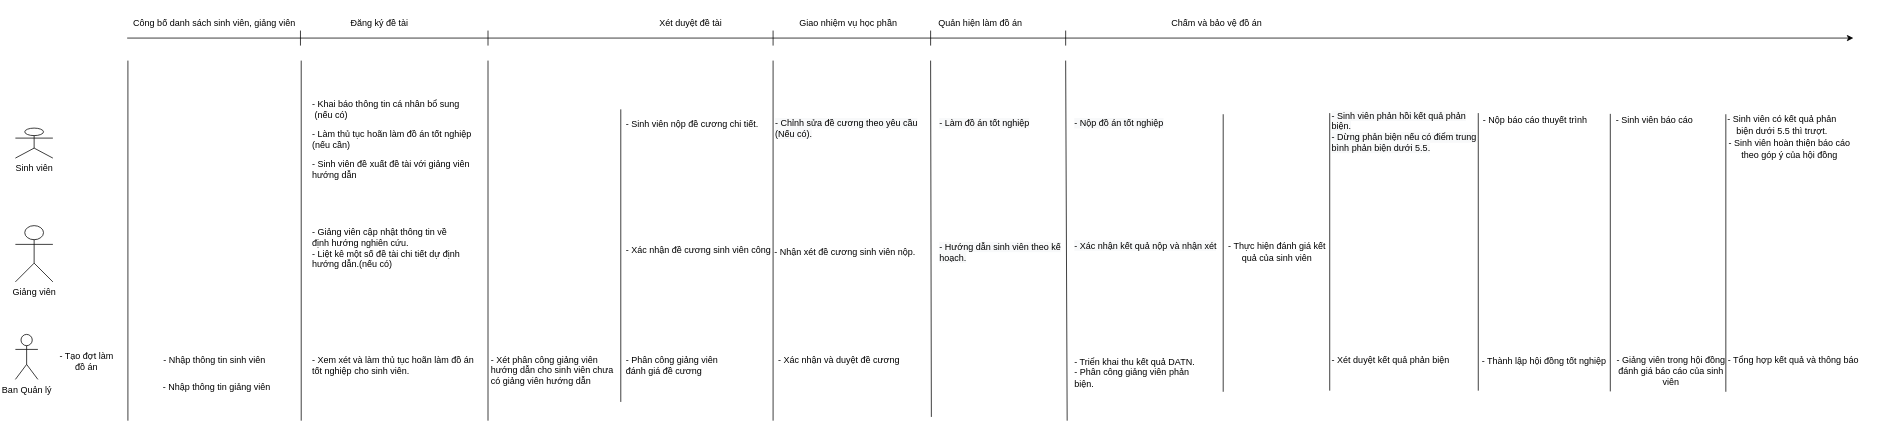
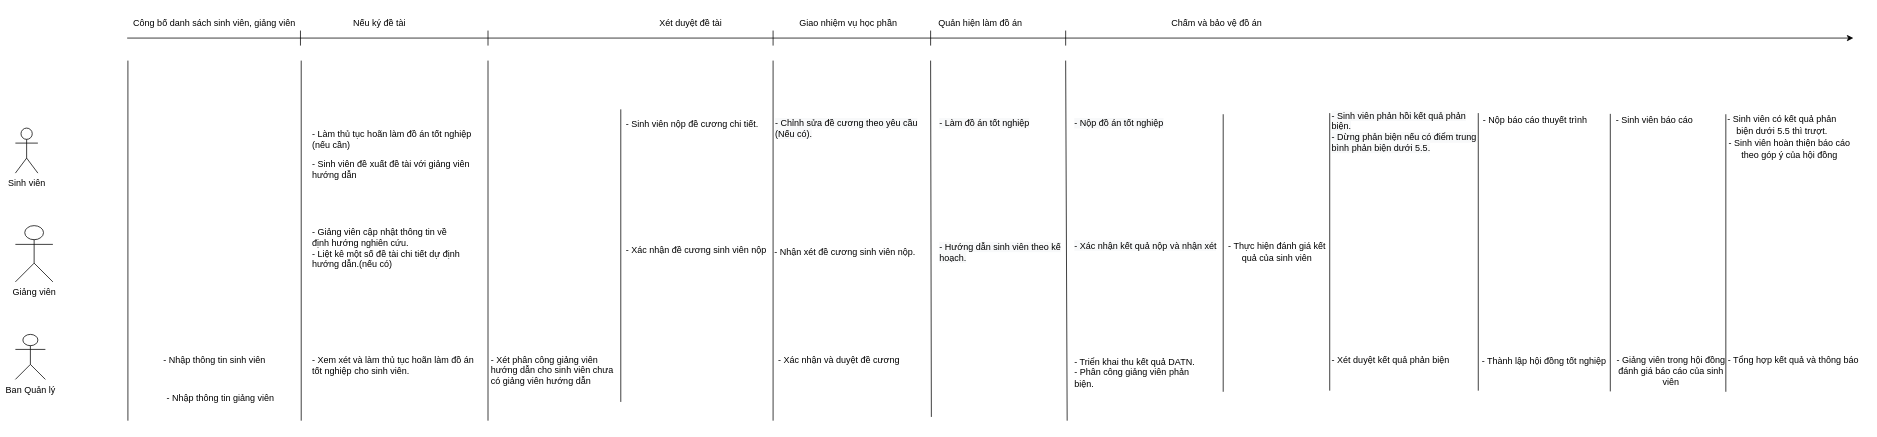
node "Đăng ký đề tài": label "Đăng ký đề tài" -> "Nếu ký đề tài"
node "- Khai báo thông tin cá nhân bổ sung (nếu có)": removed
node "Sinh viên": size 38x30 -> 23x45
node "- Xác nhận đề cương sinh viên công": label "- Xác nhận đề cương sinh viên công" -> "- Xác nhận đề cương sinh viên nộp"
node "Ban Quản lý": size 23x45 -> 30x45
node "- Tạo đợt làm đồ án": removed
node "- Phân công giảng viên đánh giá đề cương": removed
node "- Nhập thông tin giảng viên": moved (216, 387) -> (220, 398)
